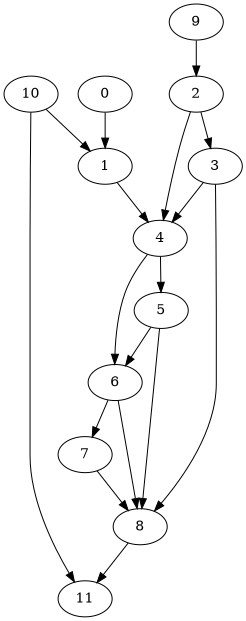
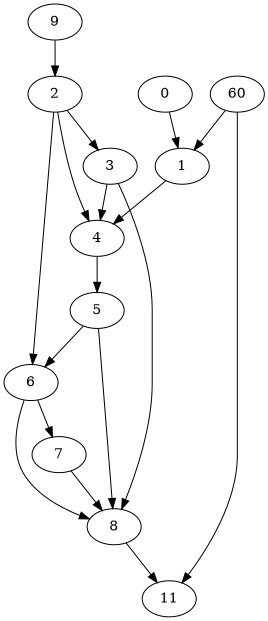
node "10": label "10" -> "60"
edge "4" -> "6": now "2" -> "6"
